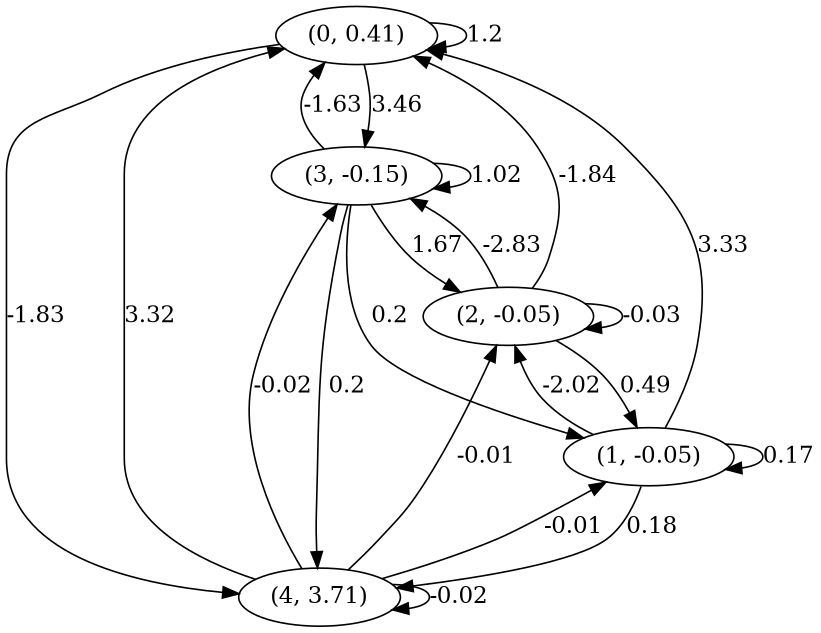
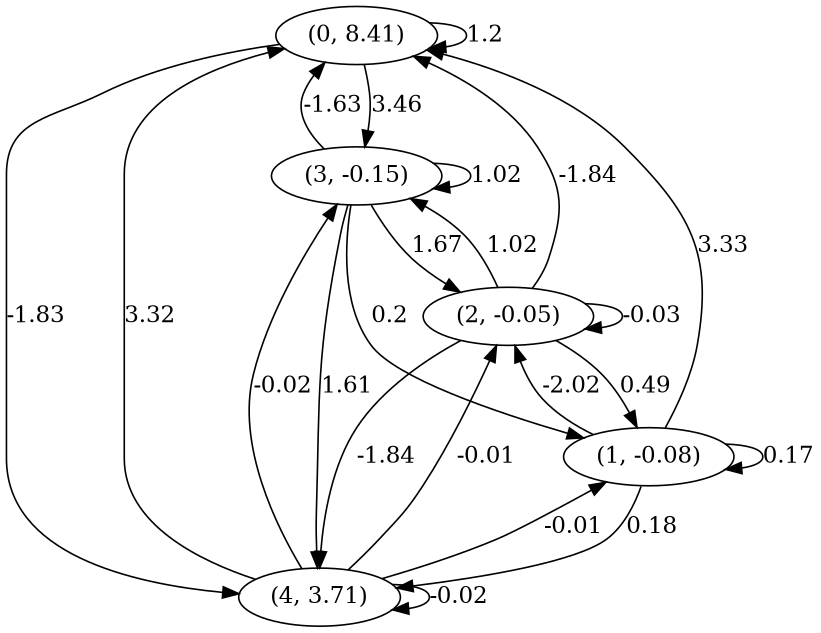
node "(0, 0.41)": label "(0, 0.41)" -> "(0, 8.41)"
edge "(2, -0.05)" -> "(3, -0.15)": label "-2.83" -> "1.02"
edge "(3, -0.15)" -> "(4, 3.71)": label "0.2" -> "1.61"
edge "(2, -0.05)" -> "(4, 3.71)": added, label "-1.84"
node "(1, -0.05)": label "(1, -0.05)" -> "(1, -0.08)"
